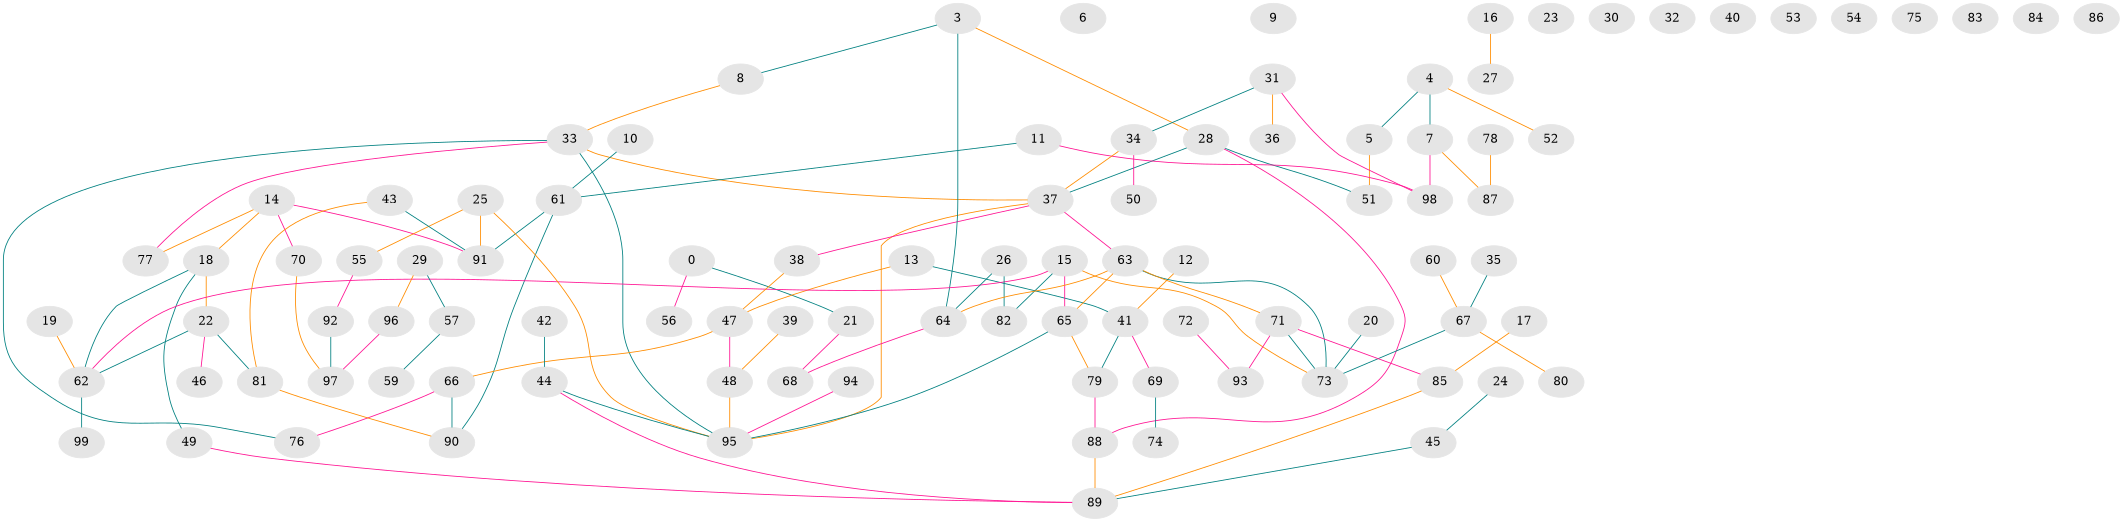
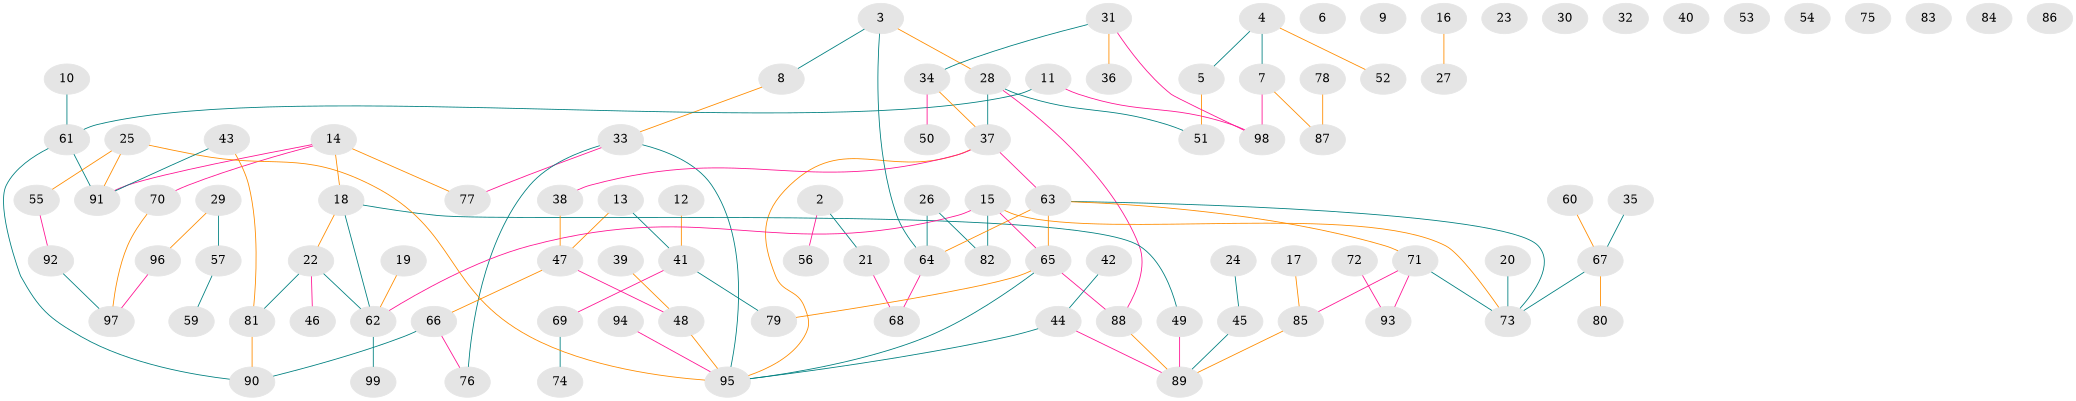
edge "33" -- "37": removed
node "0": label "0" -> "2"
edge "79" -- "88": now "65" -- "88"
